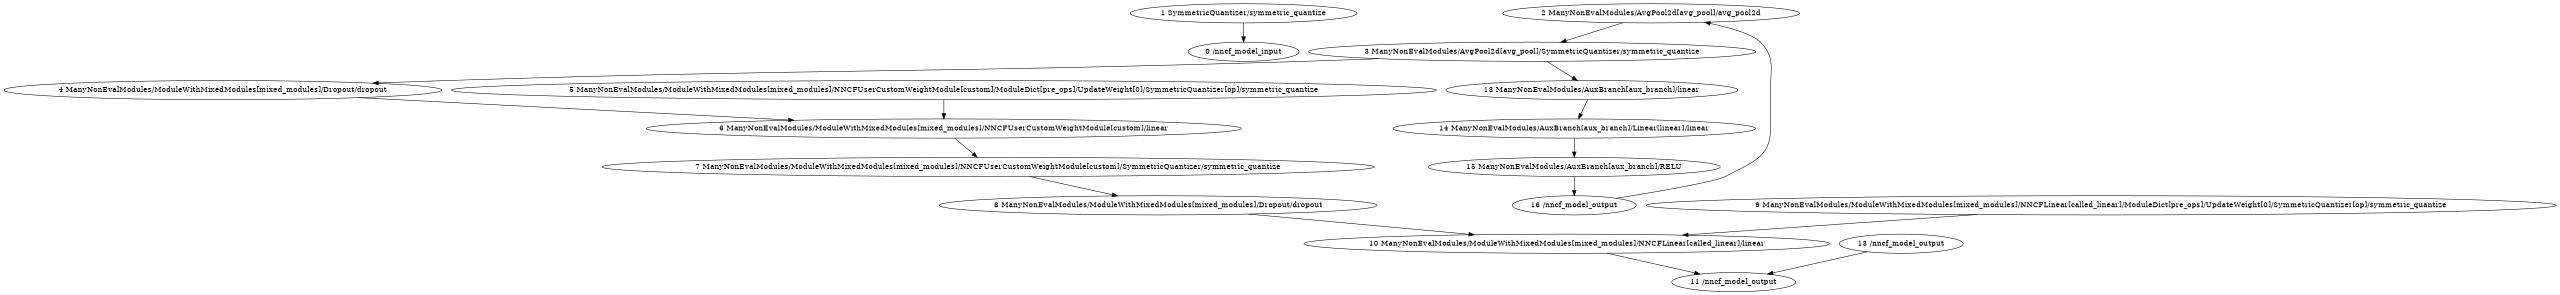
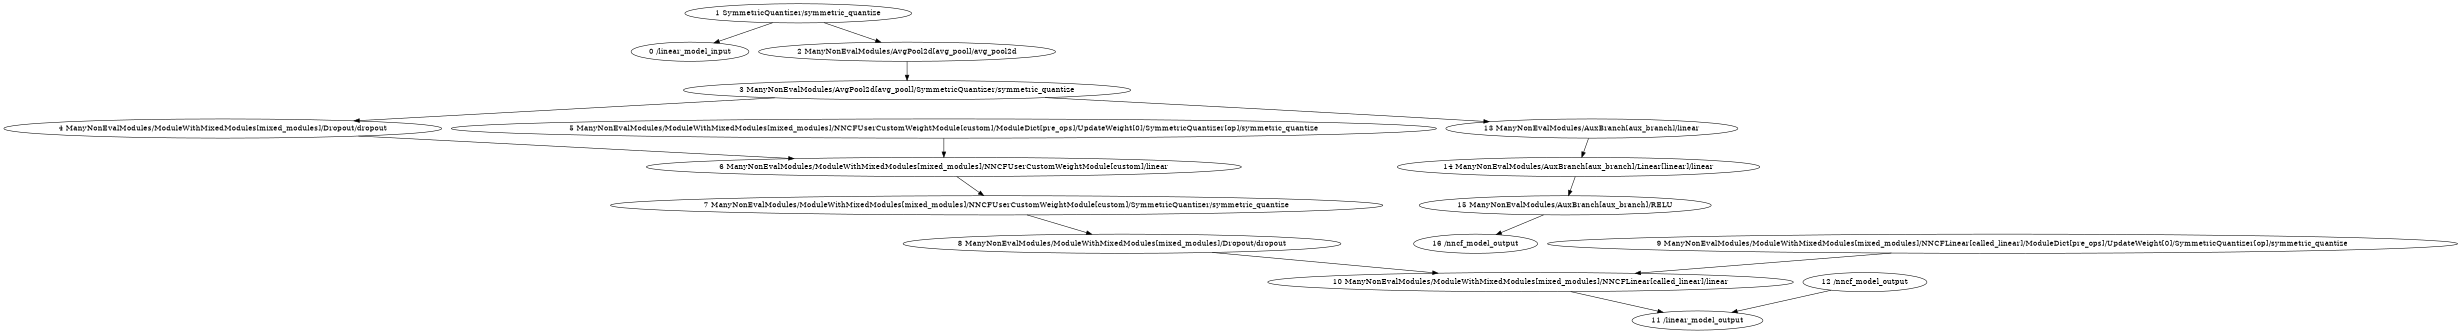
node "0 /nncf_model_input": label "0 /nncf_model_input" -> "0 /linear_model_input"
edge "16 /nncf_model_output" -> "2 ManyNonEvalModules/AvgPool2d[avg_pool]/avg_pool2d": now "1 SymmetricQuantizer/symmetric_quantize" -> "2 ManyNonEvalModules/AvgPool2d[avg_pool]/avg_pool2d"
node "13 /nncf_model_output": label "13 /nncf_model_output" -> "12 /nncf_model_output"
node "11 /nncf_model_output": label "11 /nncf_model_output" -> "11 /linear_model_output"
